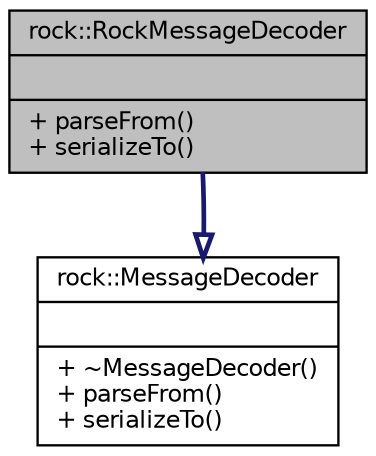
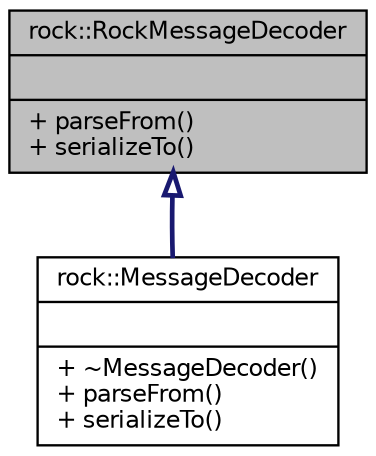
edge "rock::RockMessageDecoder" -> "rock::MessageDecoder": reversed
